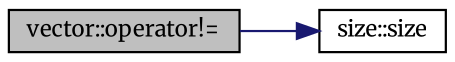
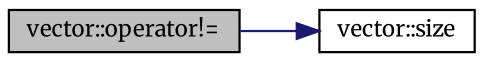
node "size::size": label "size::size" -> "vector::size"
